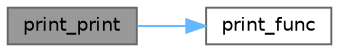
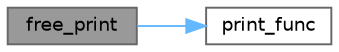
node "print_print": label "print_print" -> "free_print"
